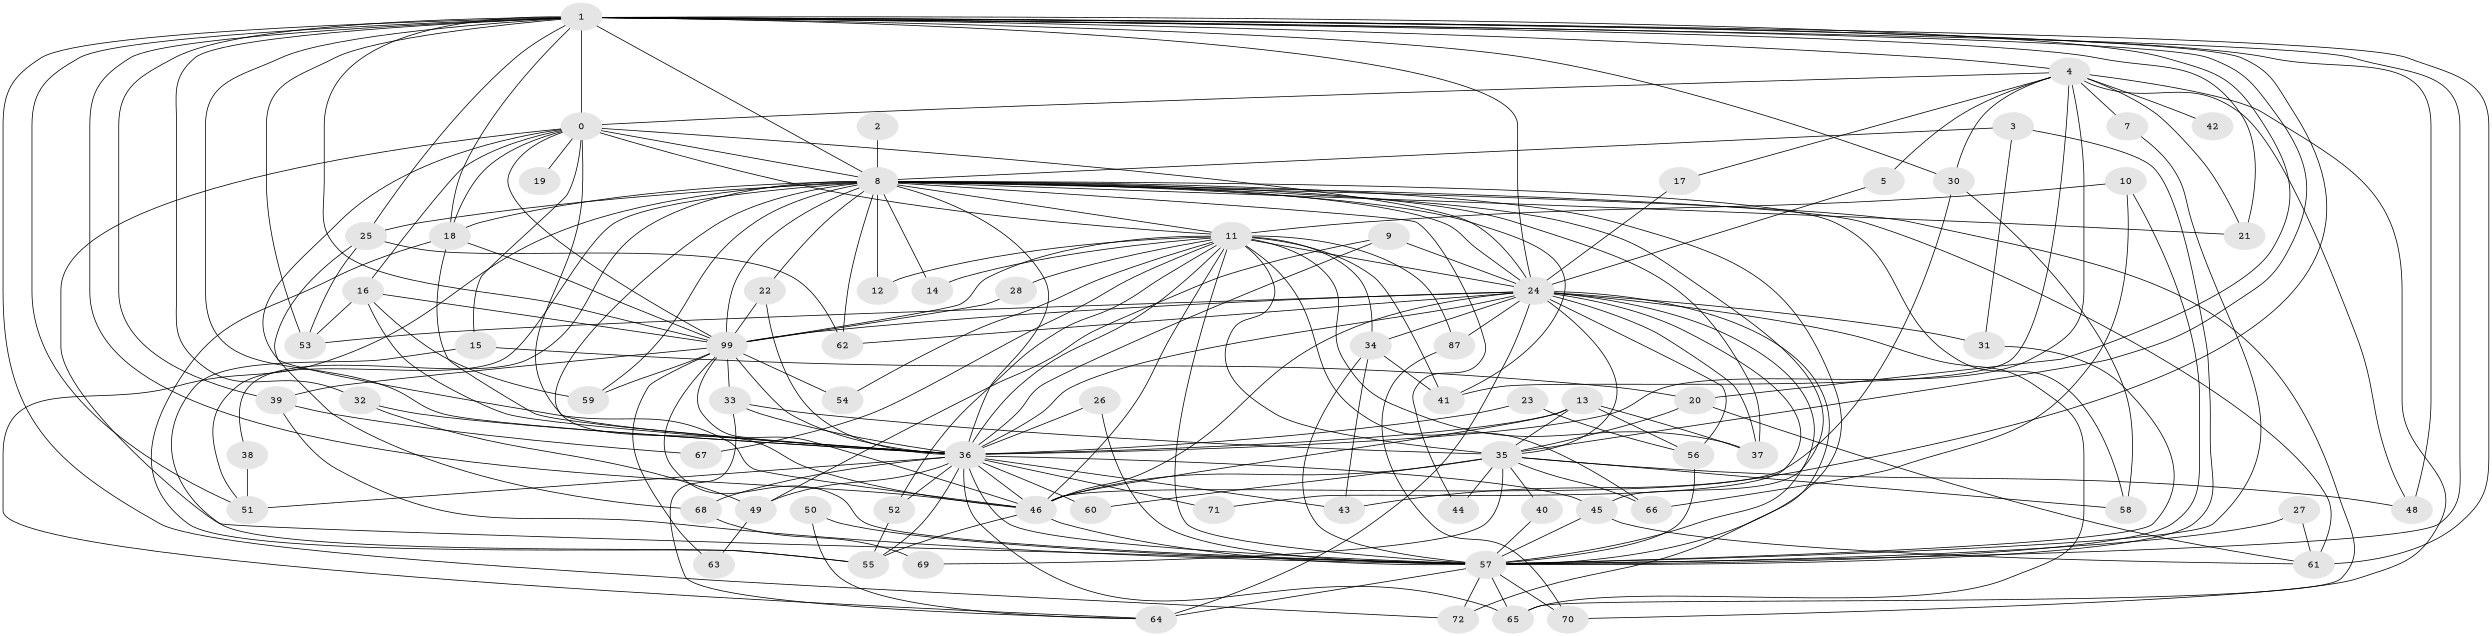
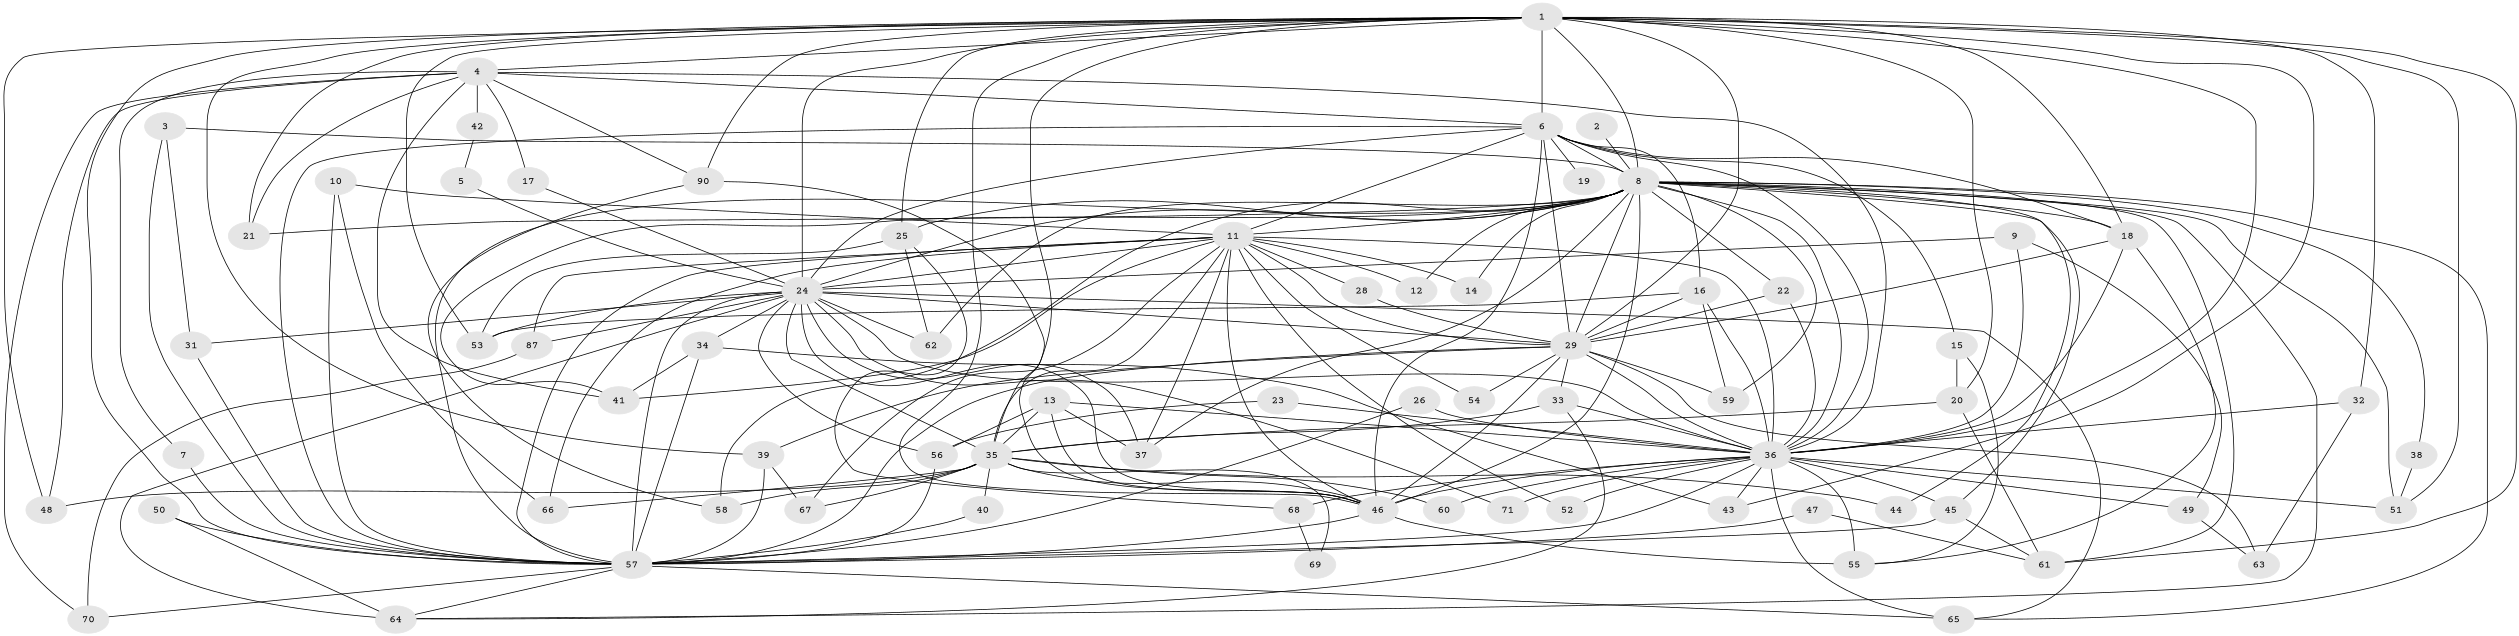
edge "4" -- "5": now "42" -- "5"
node "0": label "0" -> "6"
node "30": label "30" -> "90"
edge "11" -- "34": removed
node "99": label "99" -> "29"
edge "32" -- "49": now "32" -- "63"
edge "35" -- "67": added
node "27": label "27" -> "47"
edge "52" -- "55": removed
node "72": removed
